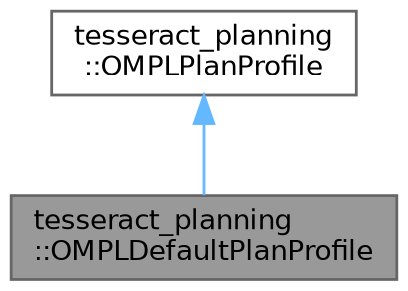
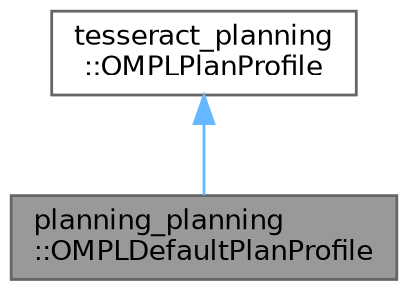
node "tesseract_planning ::OMPLDefaultPlanProfile": label "tesseract_planning ::OMPLDefaultPlanProfile" -> "planning_planning ::OMPLDefaultPlanProfile"
